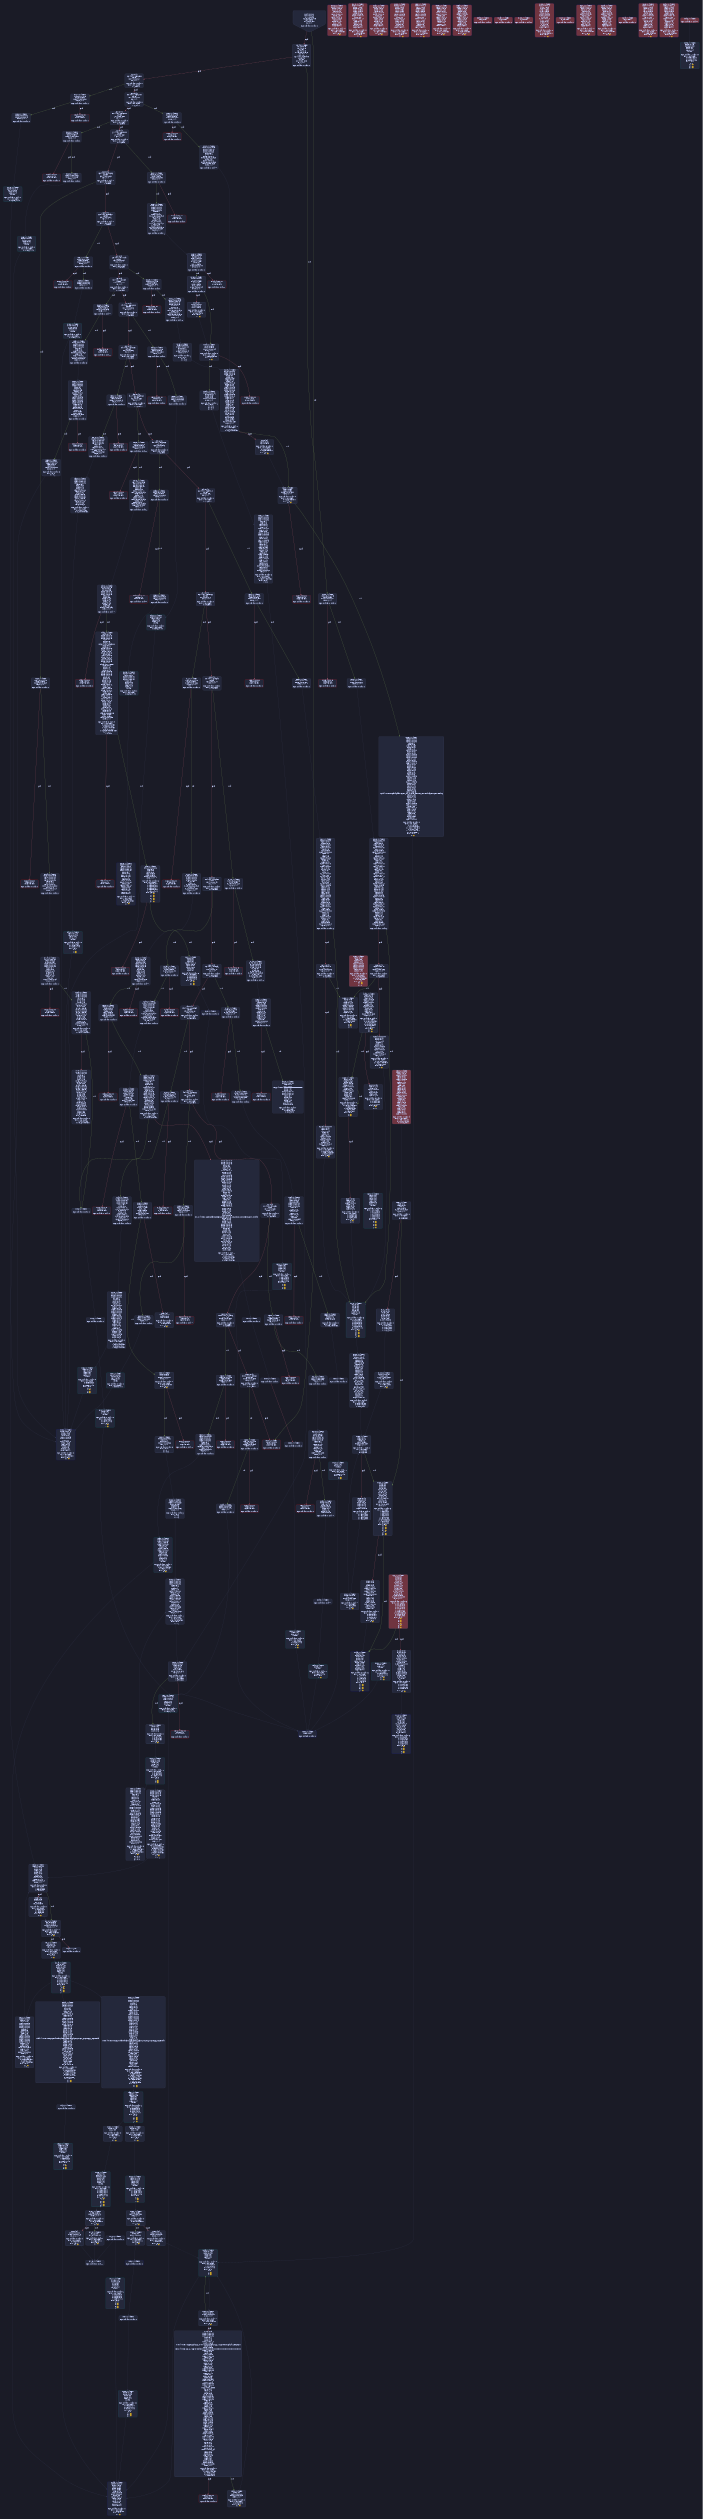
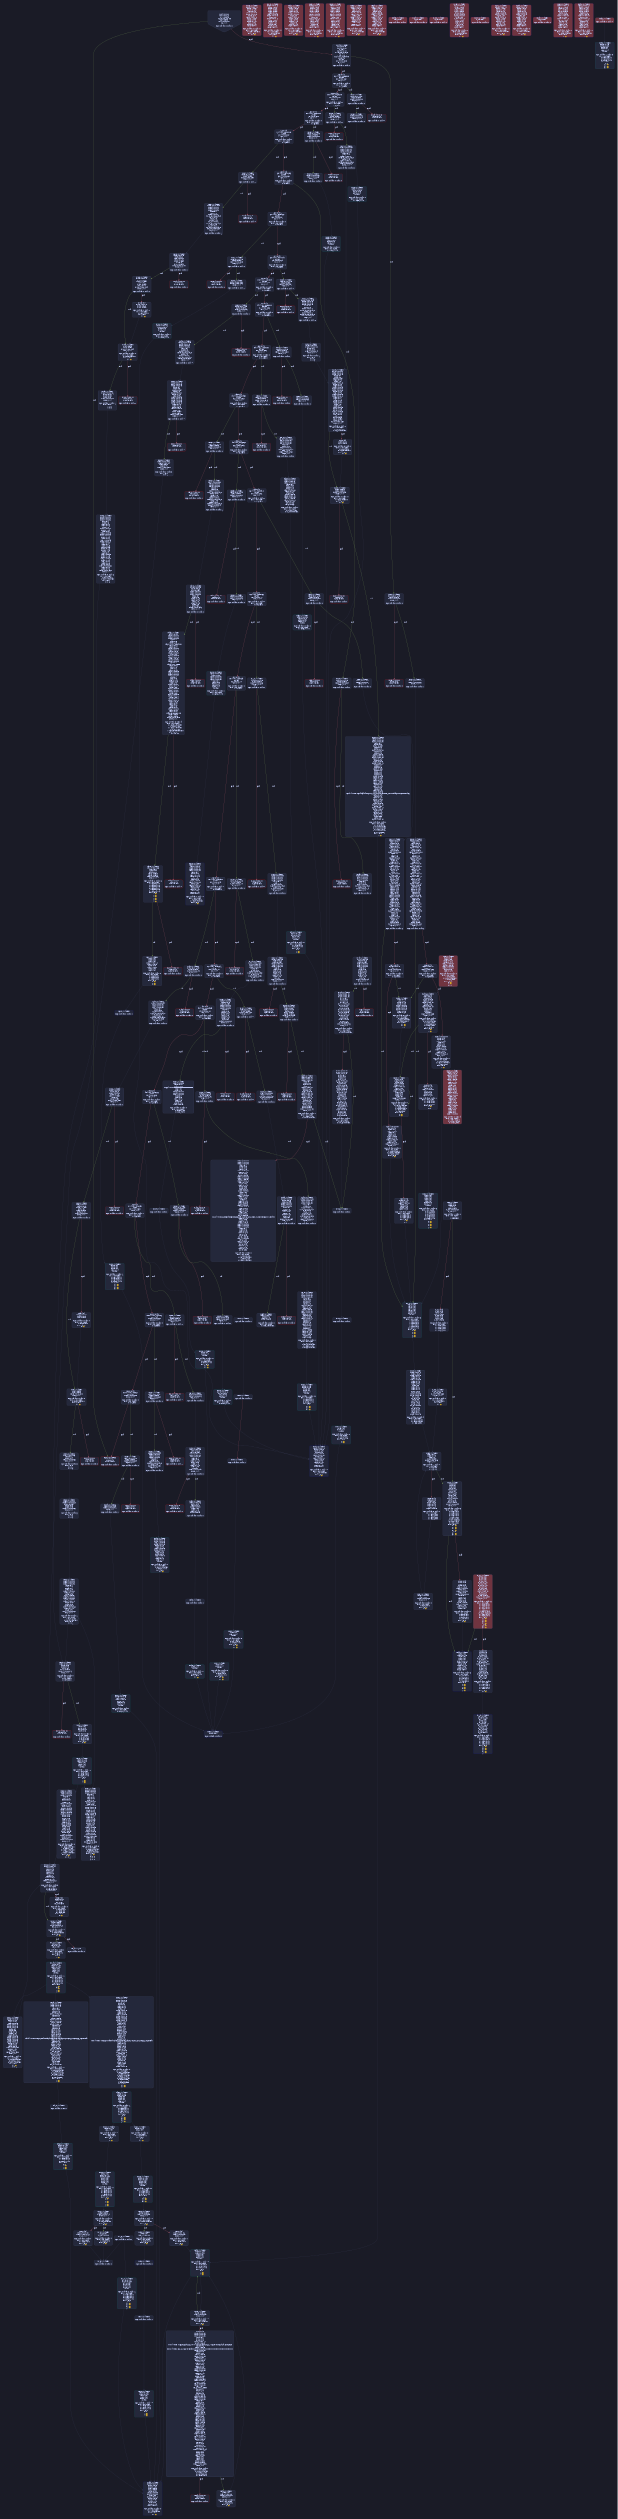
node "[0bc9] JUMPDEST Stack size req: 0, sizeΔ: 0": added
node "[0c3f] JUMPDEST Stack size req: 0, sizeΔ: 0": removed
node "[094f] JUMPDEST Stack size req: 0, sizeΔ: 0": label "[094f] JUMPDEST Stack size req: 0, sizeΔ: 0" -> "[094f] JUMPDEST Stack size req: 0, ccc: 0"
